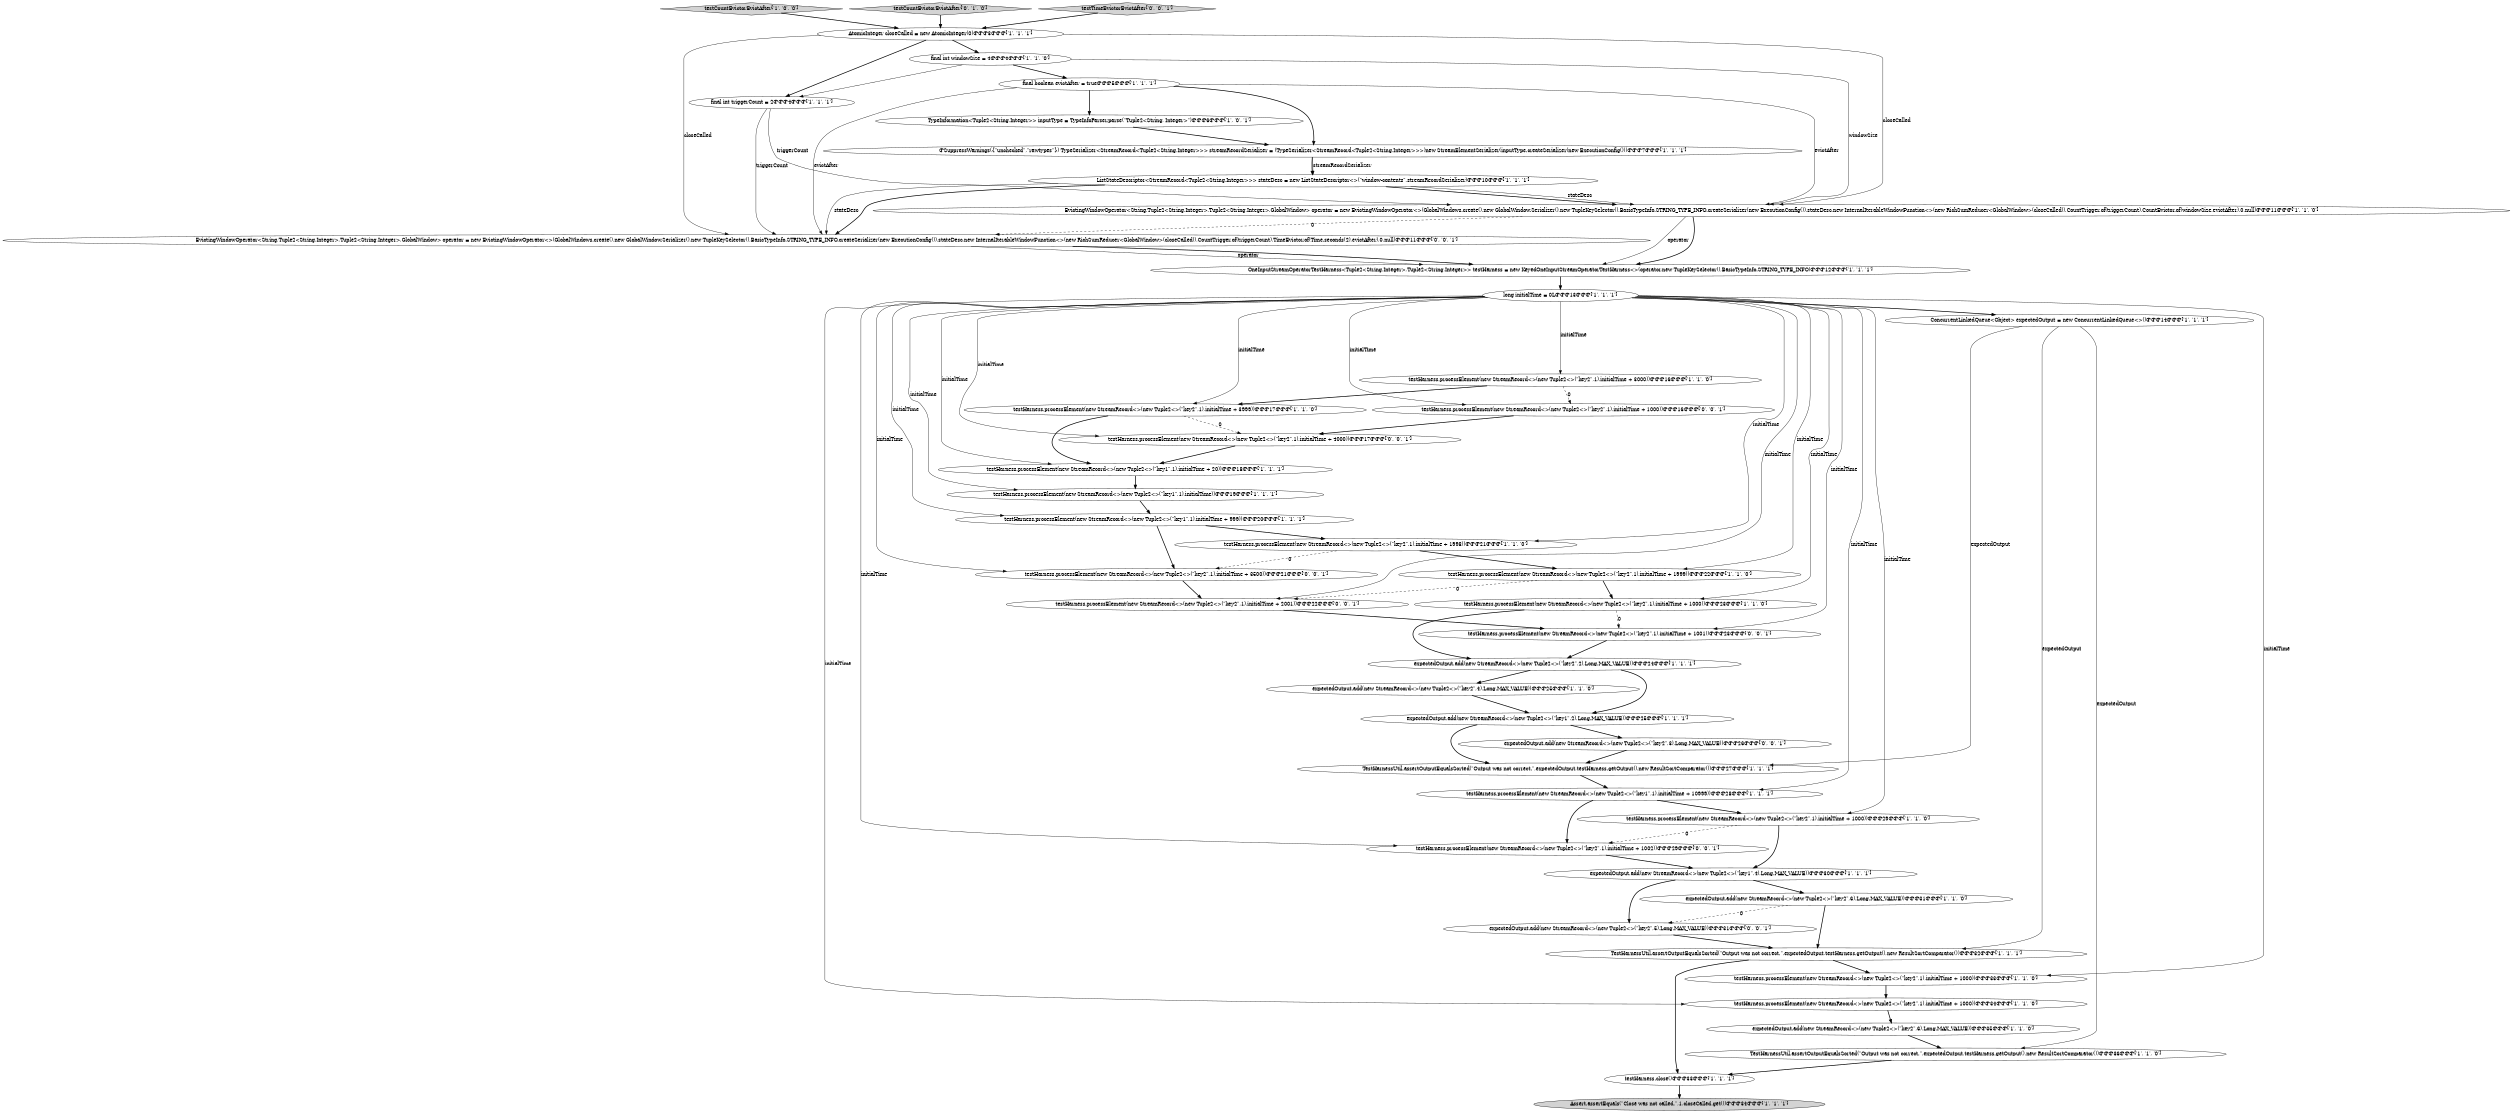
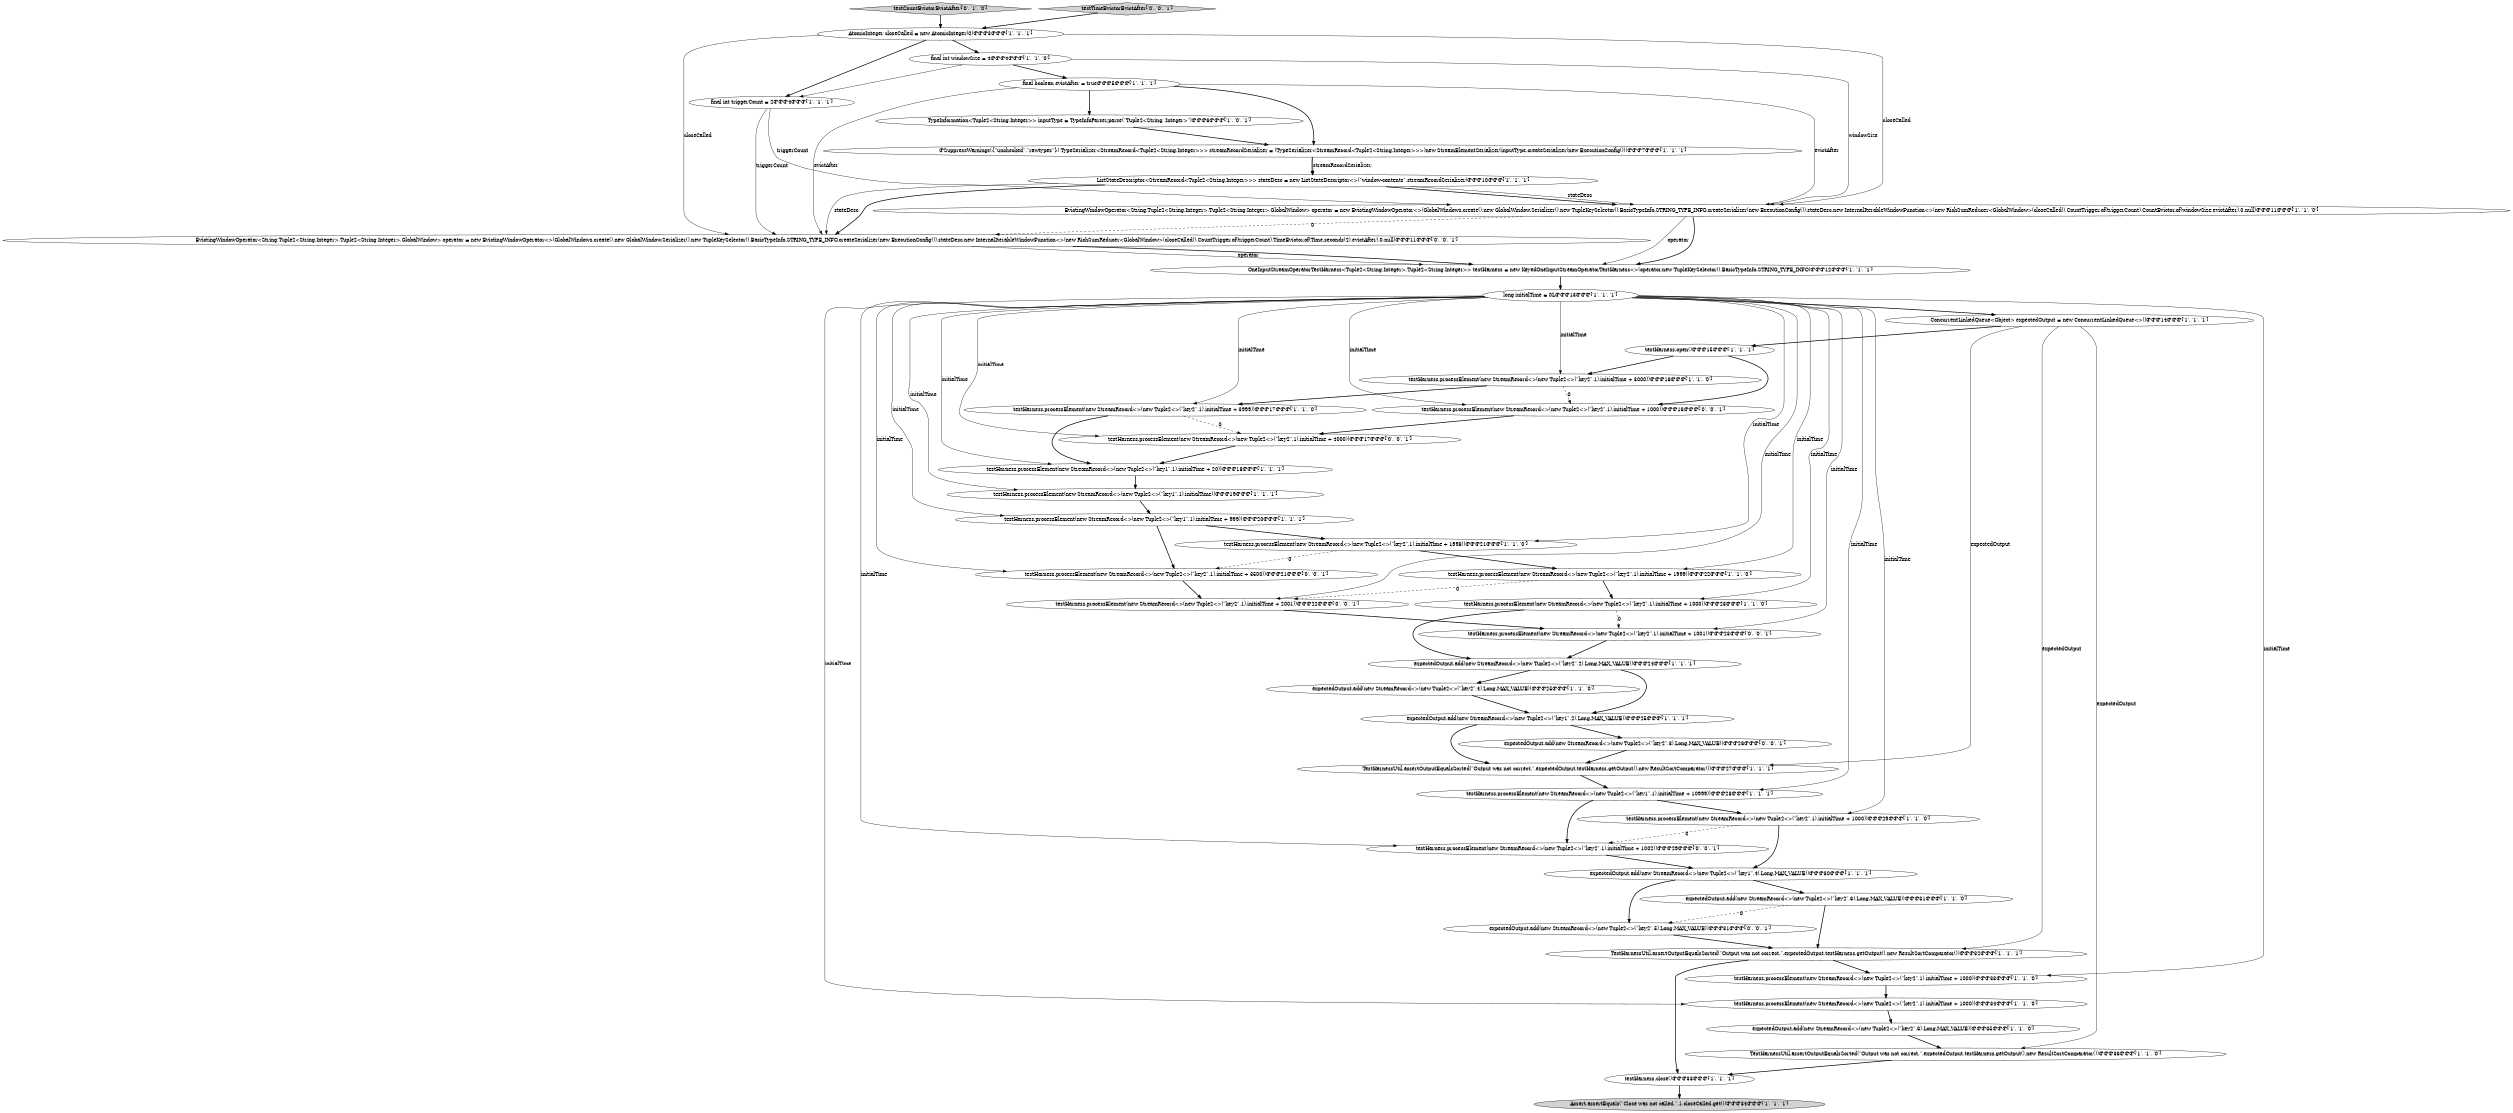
node "testCountEvictorEvictAfter['1', '0', '0']": removed
node "testHarness.open()@@@15@@@['1', '1', '1']": added
